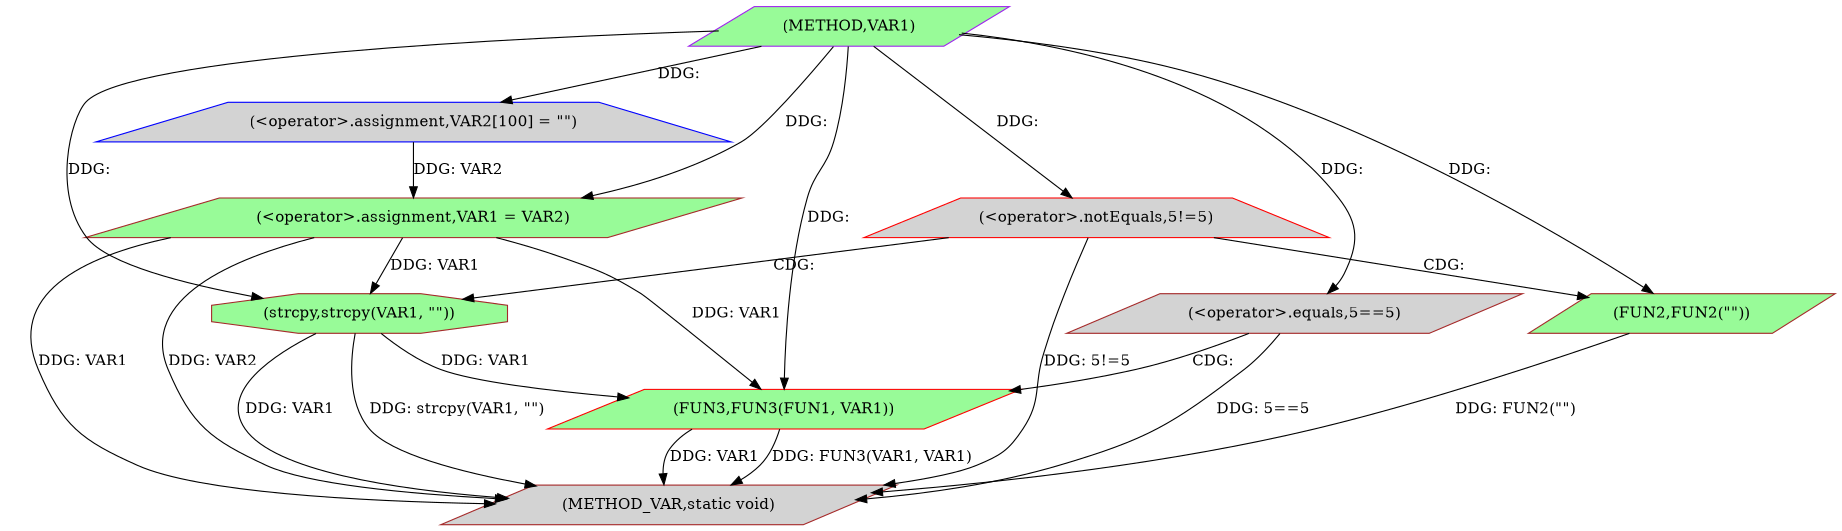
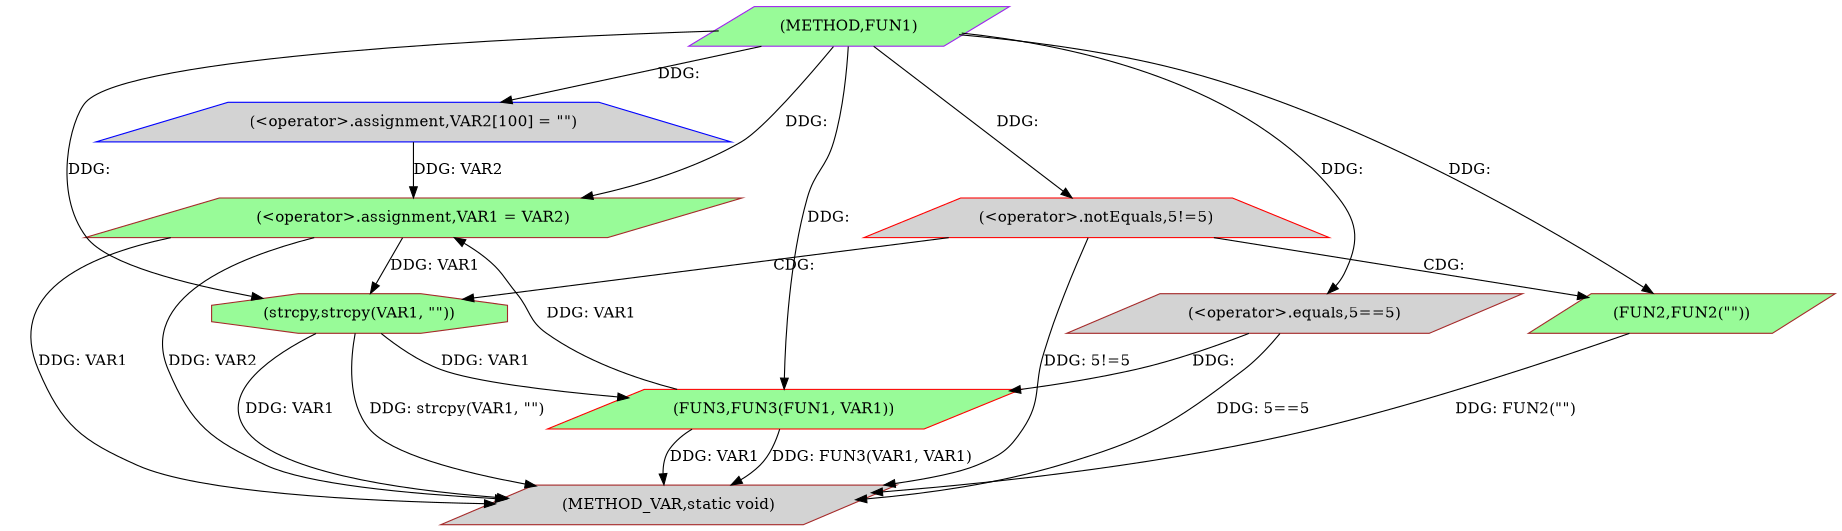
node "(METHOD,VAR1)": label "(METHOD,VAR1)" -> "(METHOD,FUN1)"
edge "(<operator>.assignment,VAR1 = VAR2)" -> "(FUN3,FUN3(FUN1, VAR1))": reversed
edge "(<operator>.equals,5==5)" -> "(FUN3,FUN3(FUN1, VAR1))": label "CDG: " -> "DDG: "
